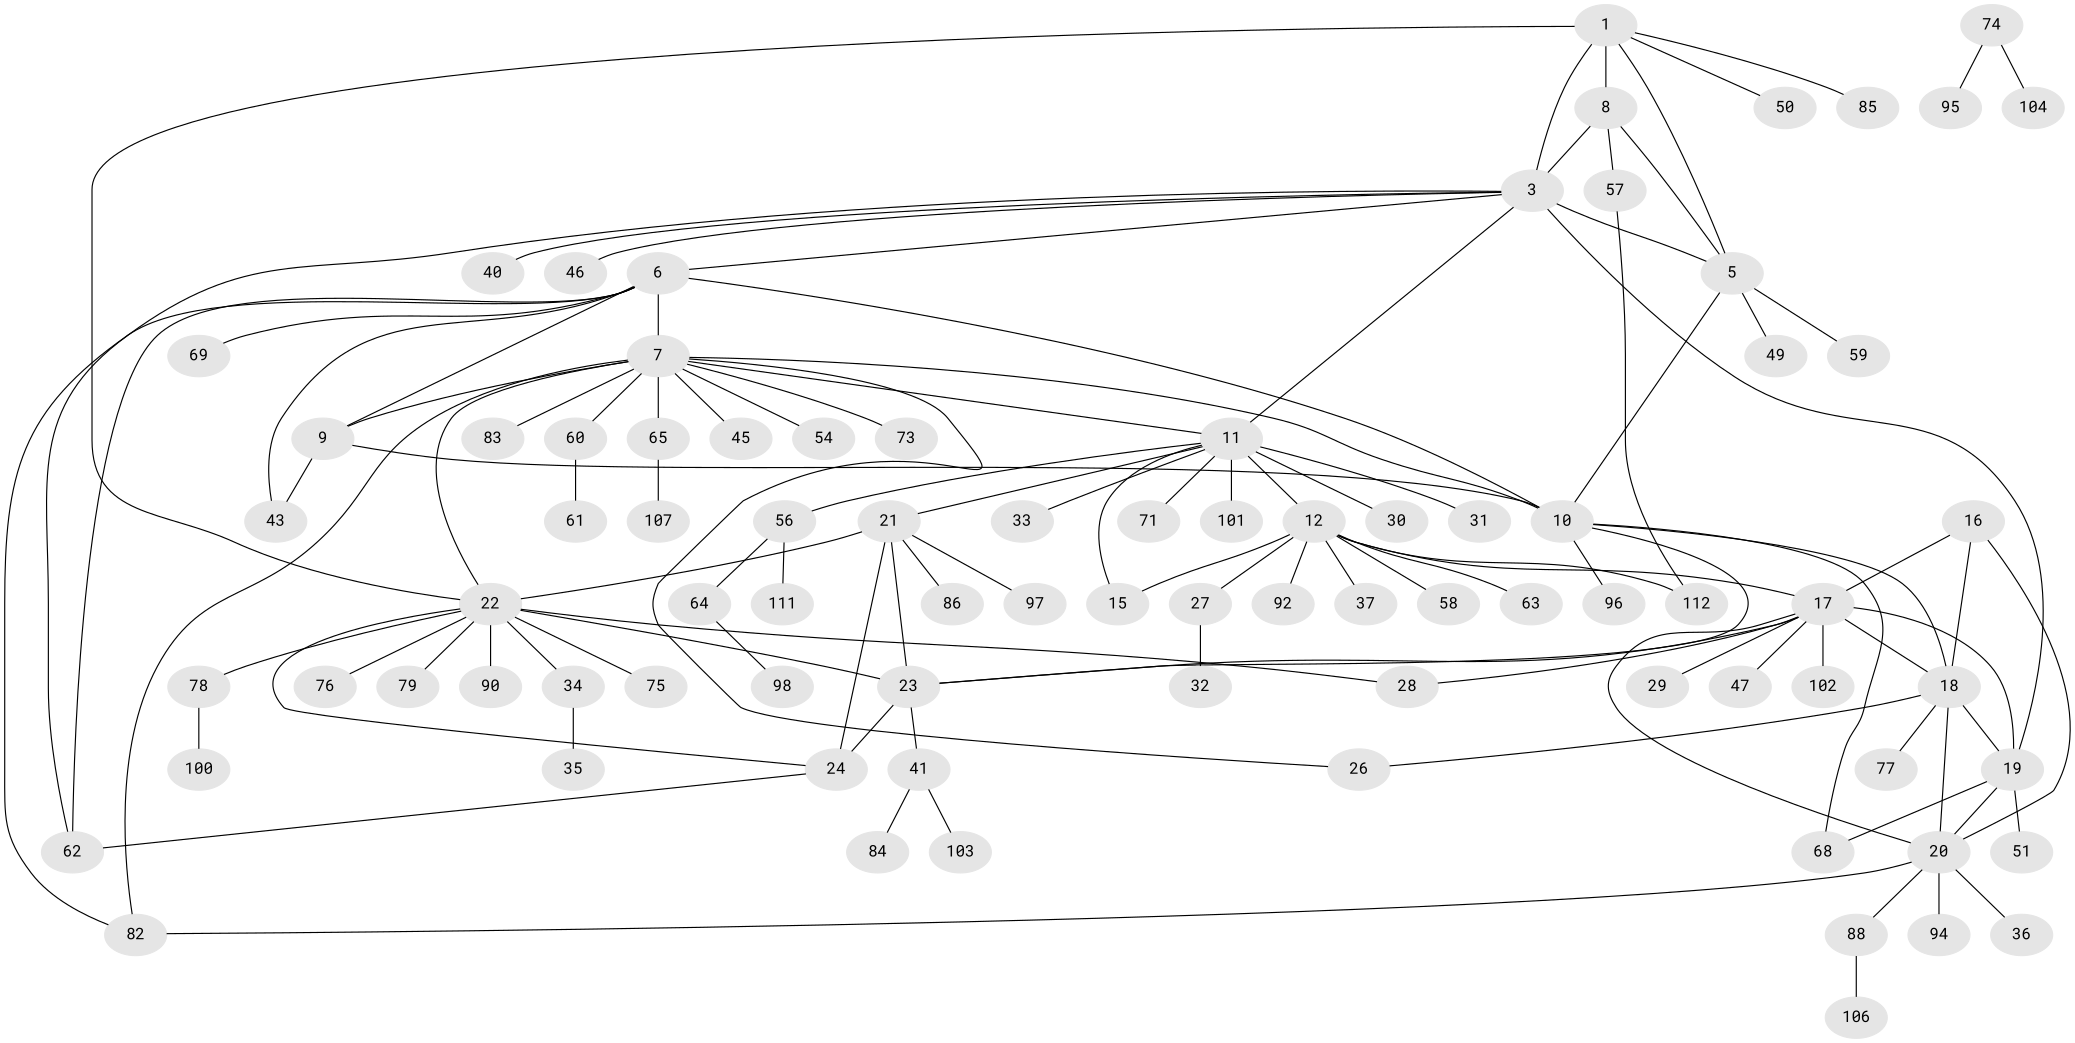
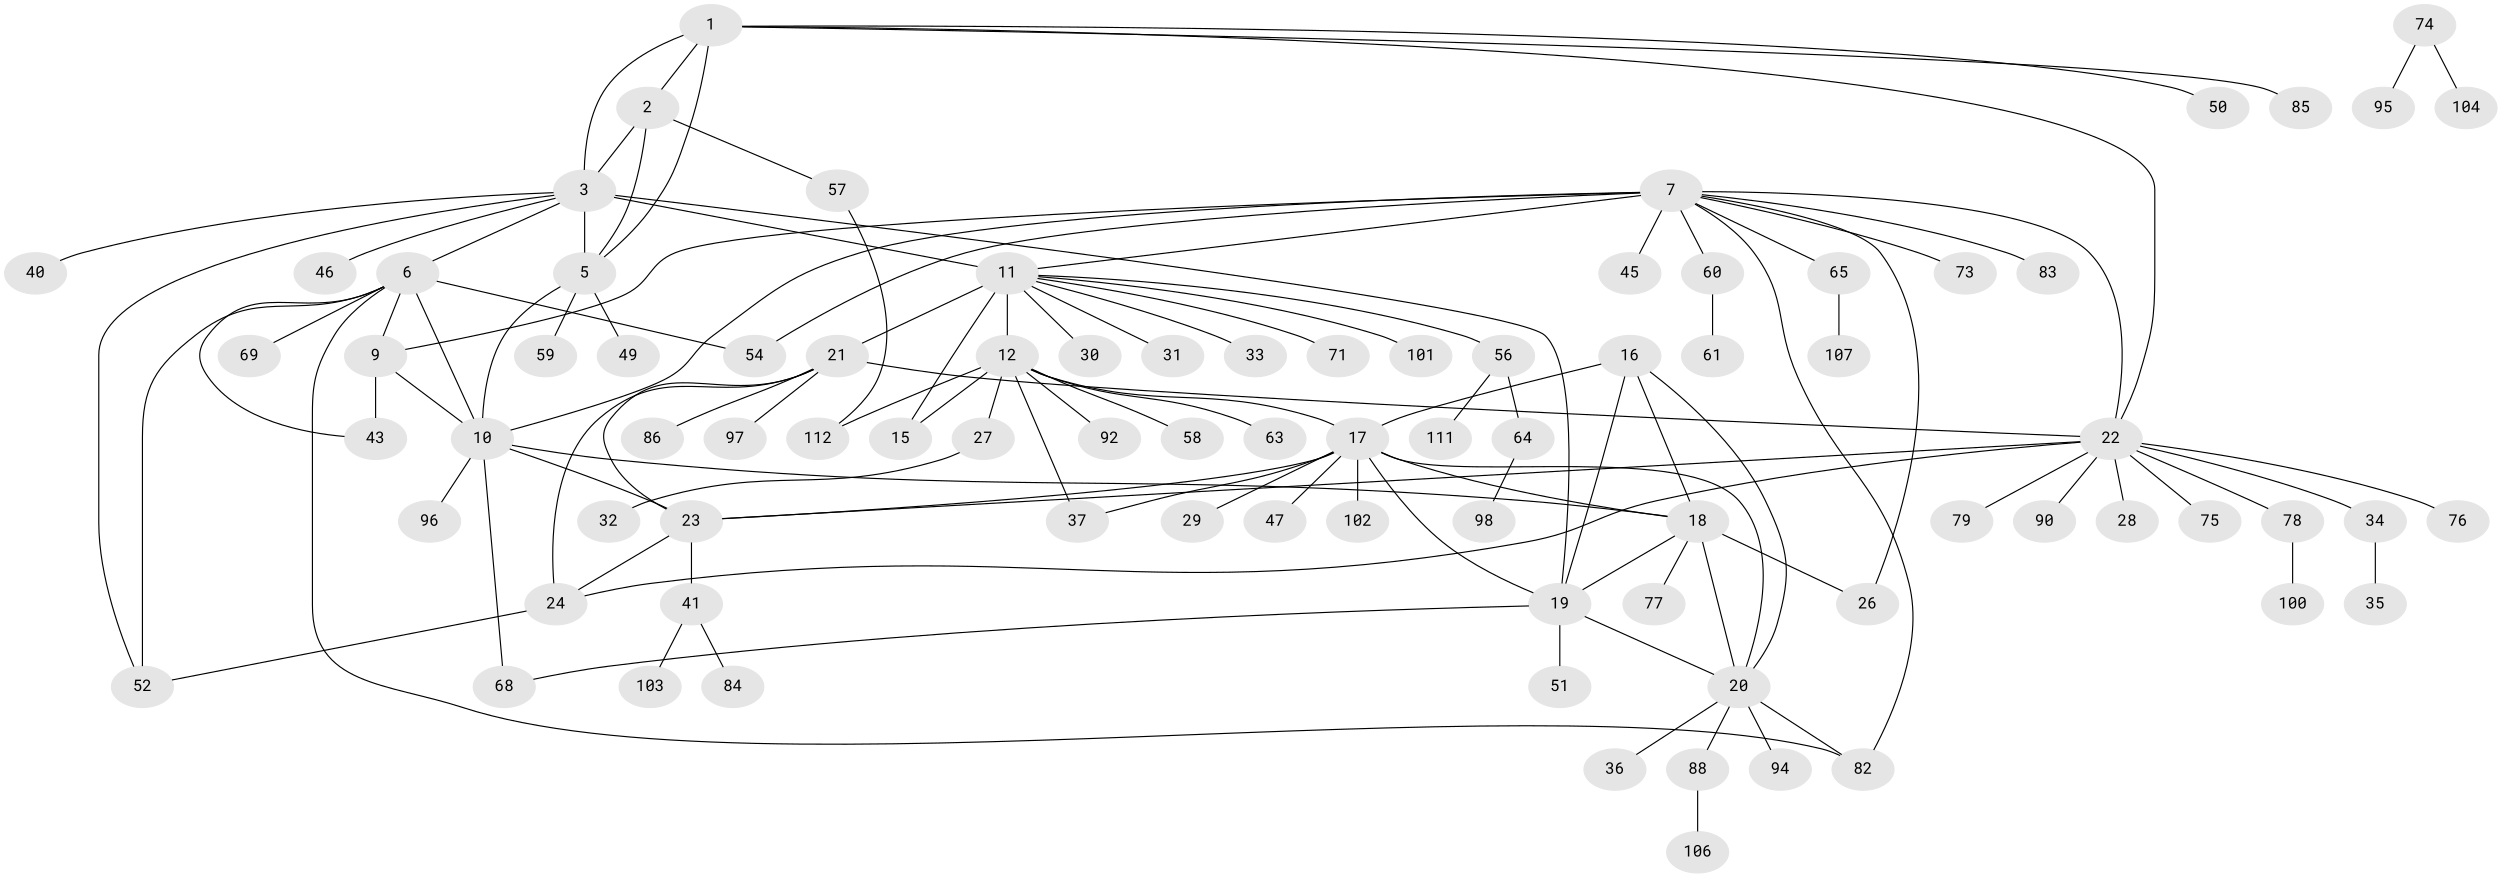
node "8": label "8" -> "2"
edge "6" -- "7": now "6" -- "54"
edge "16" -- "19": added
edge "17" -- "28": now "17" -- "37"
node "62": label "62" -> "52"
